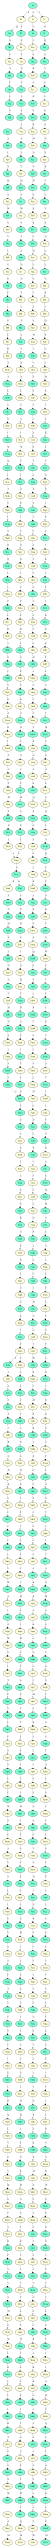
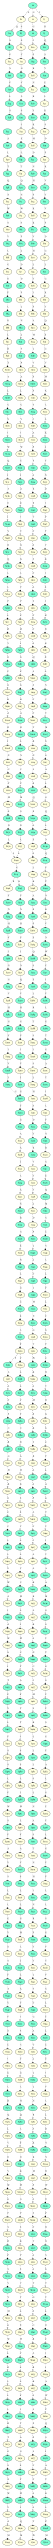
edge "S687" -> "S691": added, label "V"
